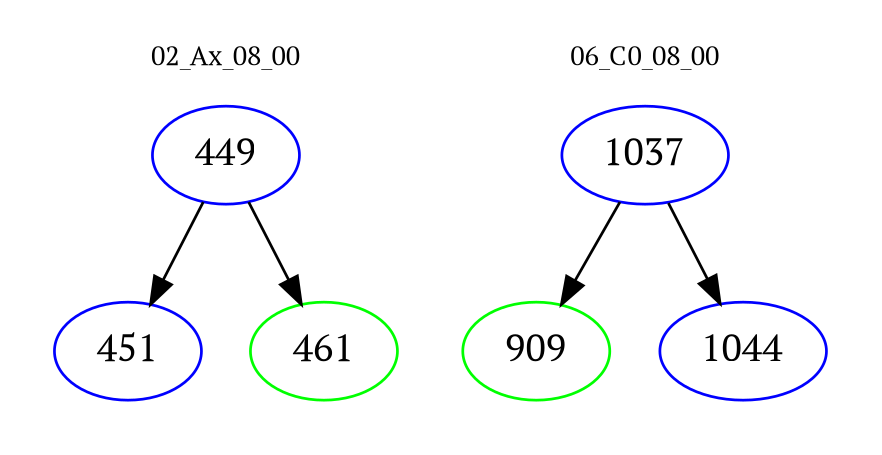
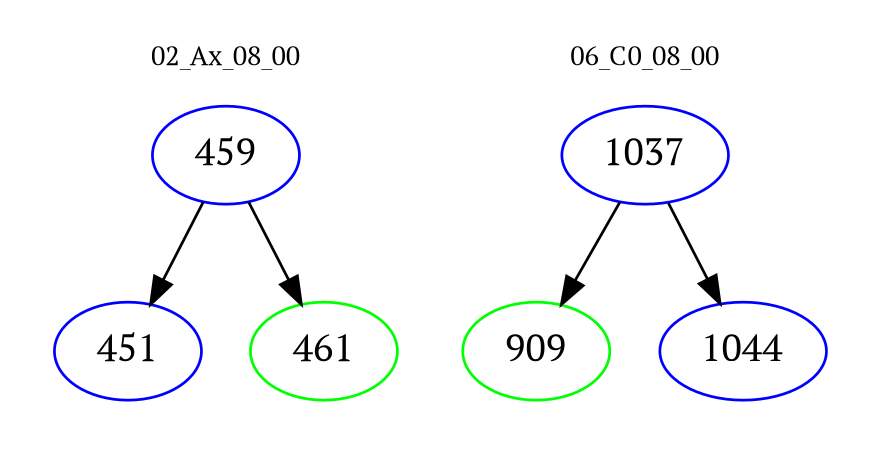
node "449": label "449" -> "459"
